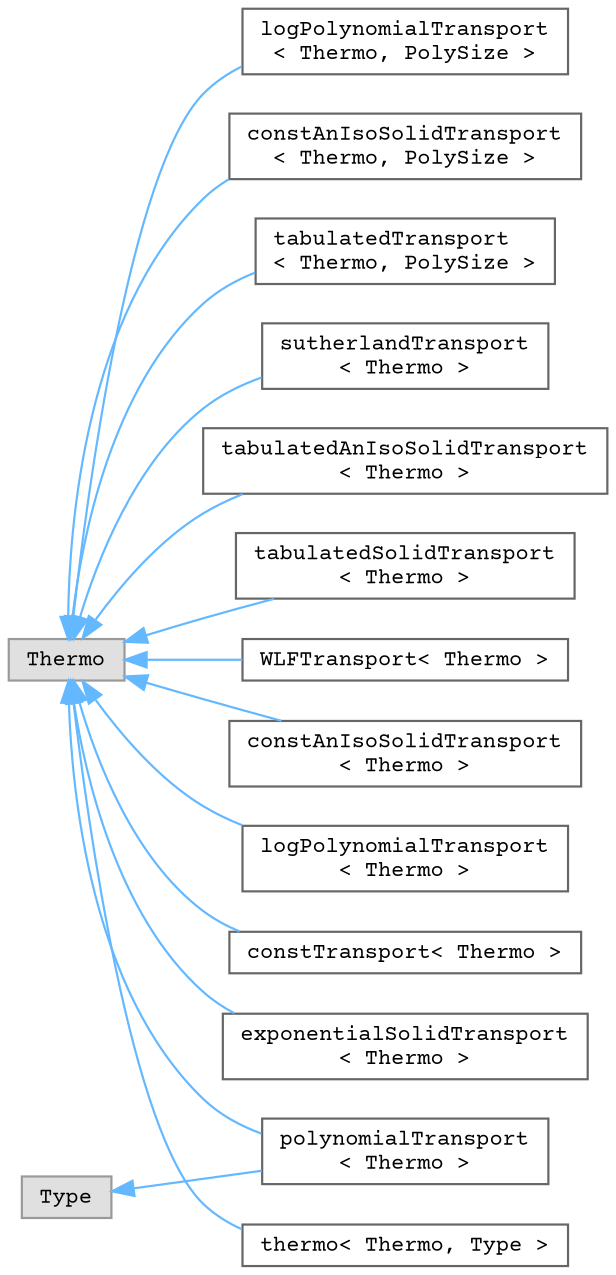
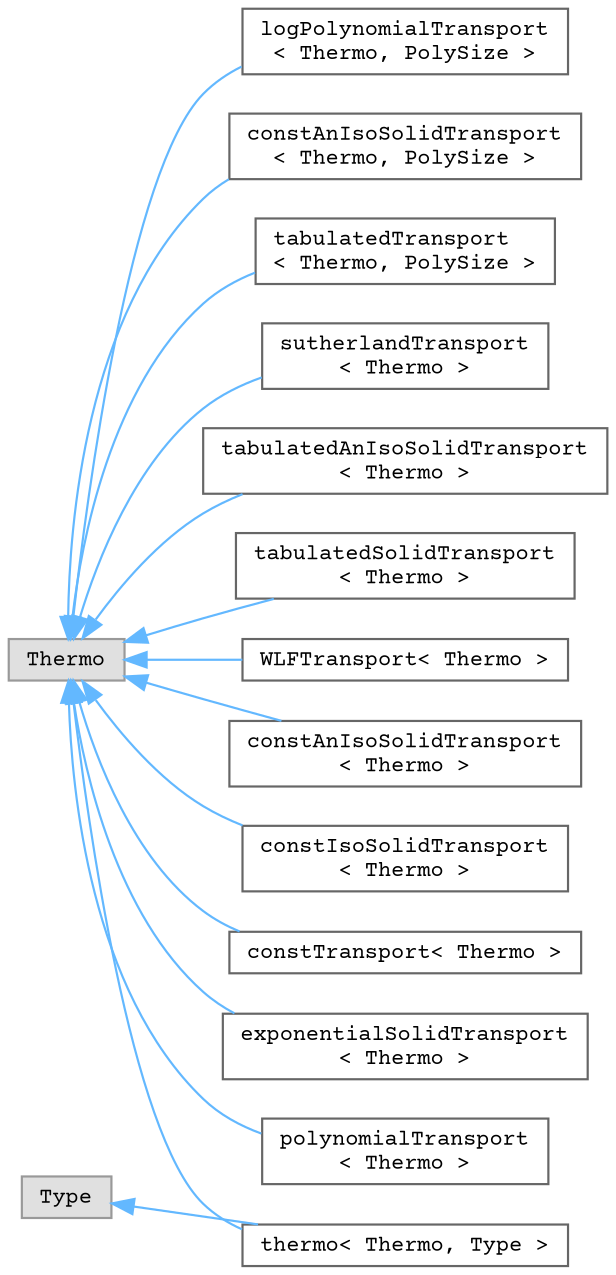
node "logPolynomialTransport < Thermo >": label "logPolynomialTransport < Thermo >" -> "constIsoSolidTransport < Thermo >"
edge "polynomialTransport < Thermo >" -> "Type": now "thermo< Thermo, Type >" -> "Type"
